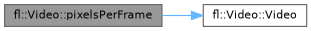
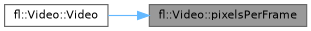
edge "fl::Video::pixelsPerFrame" -> "fl::Video::Video": reversed
